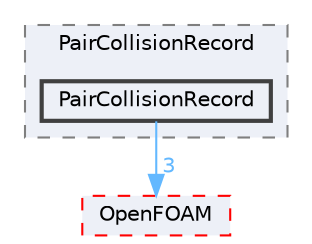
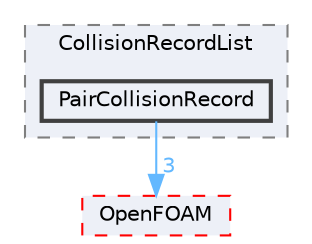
cluster "PairCollisionRecord": label "PairCollisionRecord" -> "CollisionRecordList"
